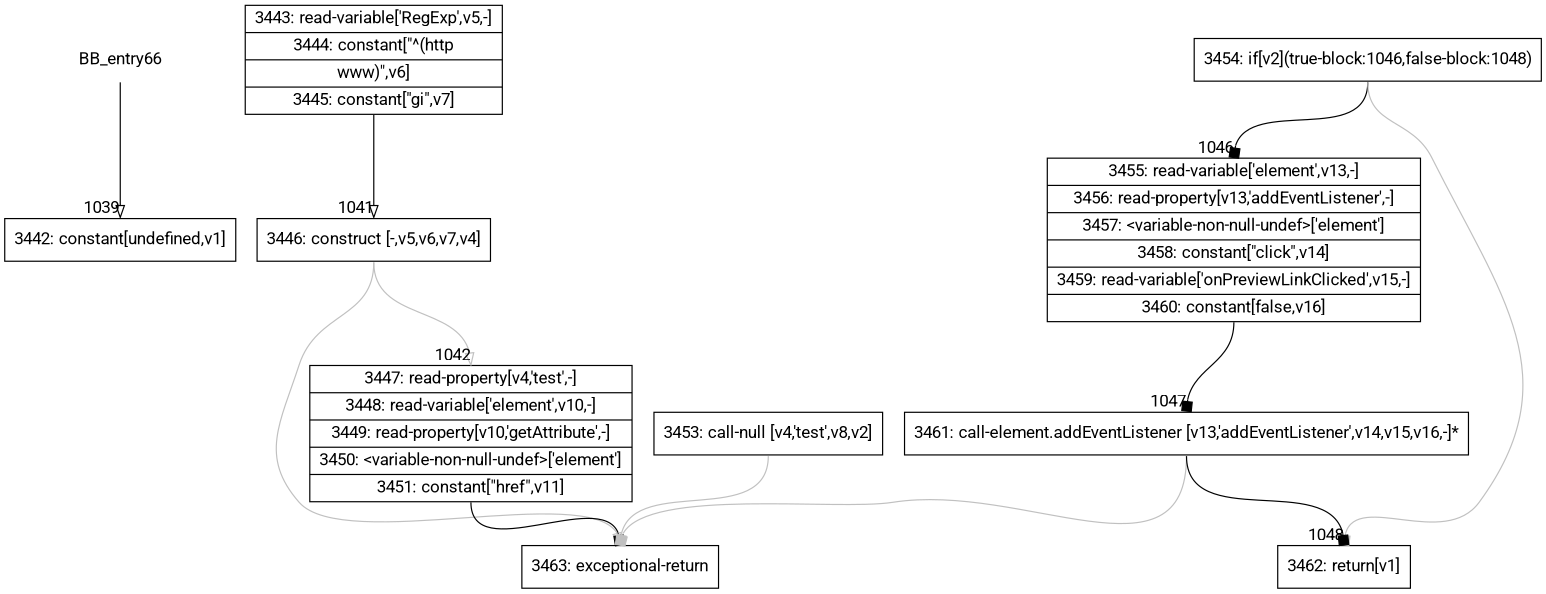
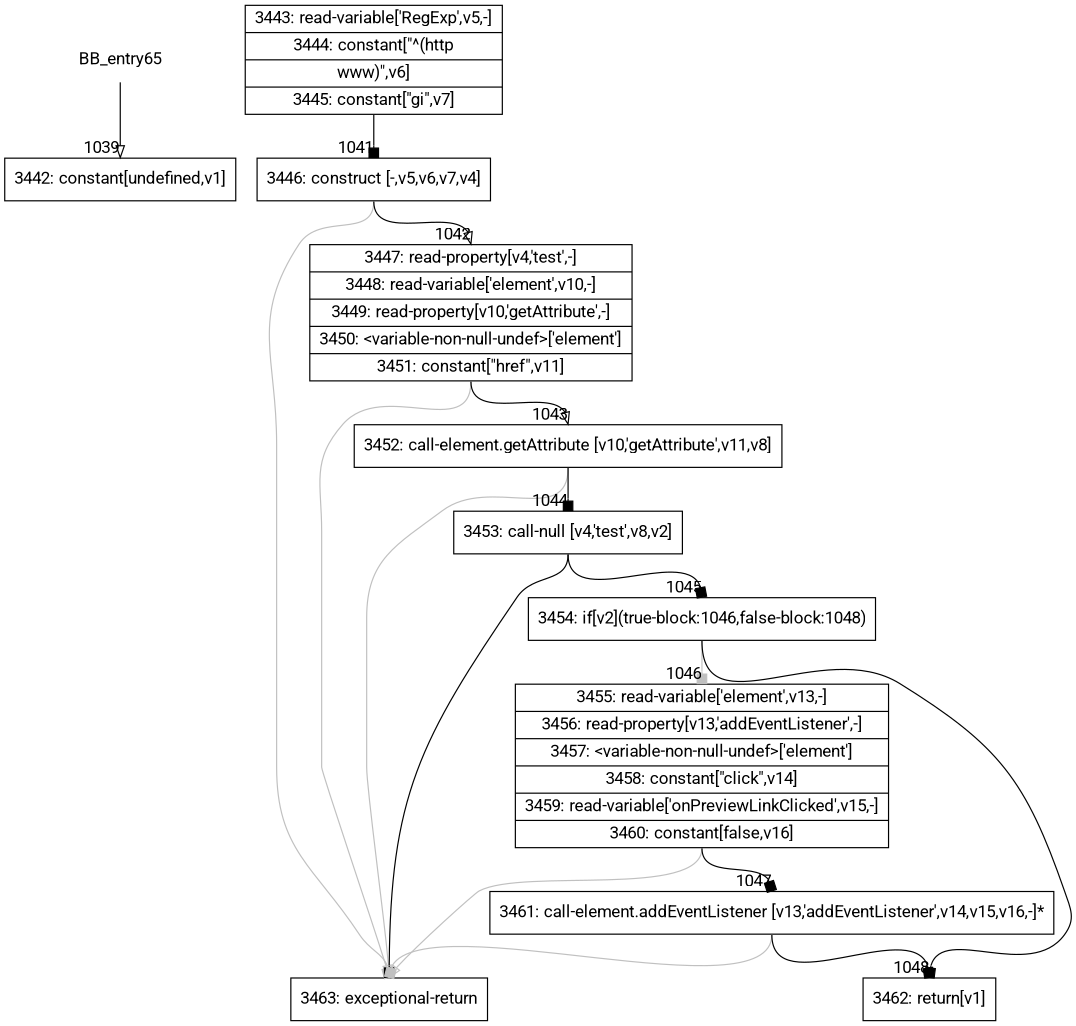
node "BB_entry66": label "BB_entry66" -> "BB_entry65"
edge "3454: if[v2](true-block:1046,false-block:1048)" -> "3455: read-variable['element',v13,-]": color black -> gray
edge "3443: read-variable['RegExp',v5,-]" -> "3446: construct [-,v5,v6,v7,v4]": arrowhead onormal -> box
edge "3446: construct [-,v5,v6,v7,v4]" -> "3447: read-property[v4,'test',-]": color gray -> black
edge "3454: if[v2](true-block:1046,false-block:1048)" -> "3462: return[v1]": color gray -> black
node "3452: call-element.getAttribute [v10,'getAttribute',v11,v8]": added
edge "3453: call-null [v4,'test',v8,v2]" -> "3463: exceptional-return": color gray -> black
edge "3447: read-property[v4,'test',-]" -> "3463: exceptional-return": color black -> gray
edge "3453: call-null [v4,'test',v8,v2]" -> "3454: if[v2](true-block:1046,false-block:1048)": added
edge "3455: read-variable['element',v13,-]" -> "3463: exceptional-return": added
